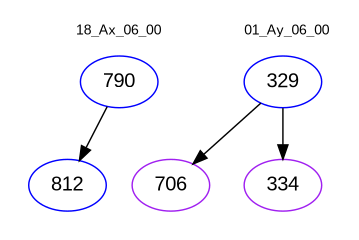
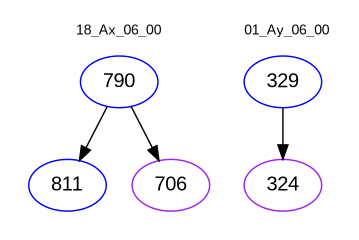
edge "329" -> "706": now "790" -> "706"
node "812": label "812" -> "811"
node "334": label "334" -> "324"
